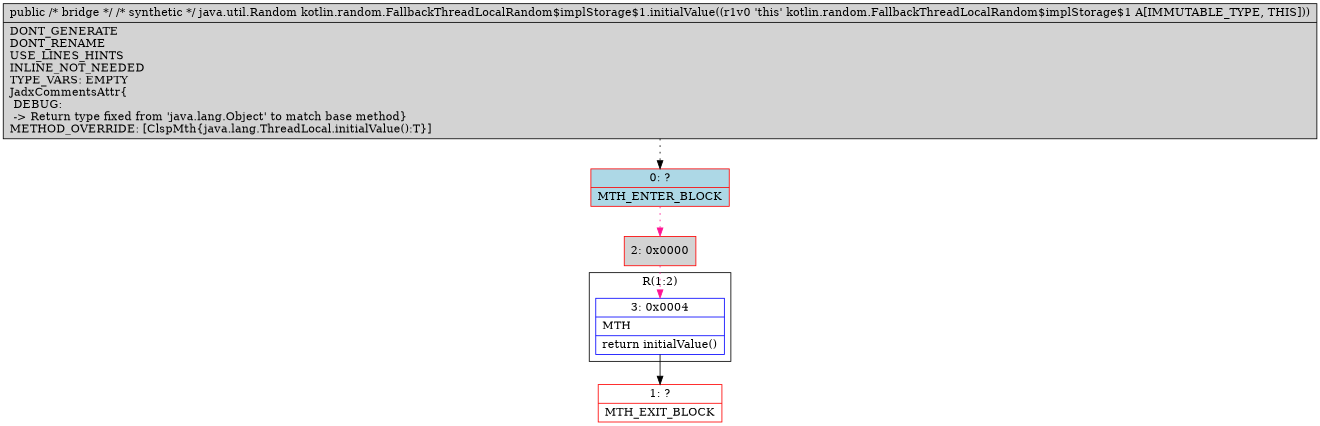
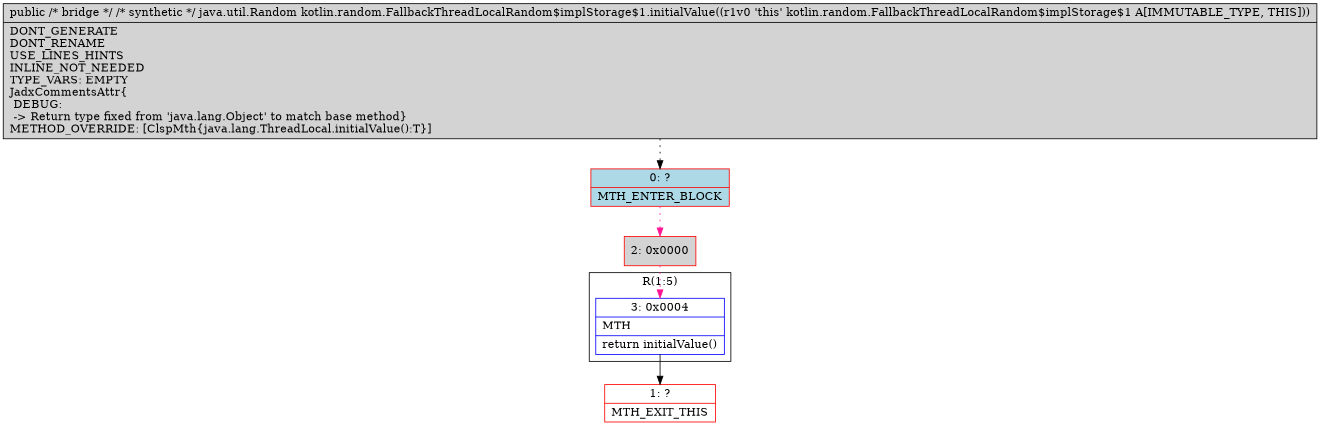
cluster "R(1:2)": label "R(1:2)" -> "R(1:5)"
node "1: ?": text "MTH_EXIT_BLOCK" -> "MTH_EXIT_THIS"
